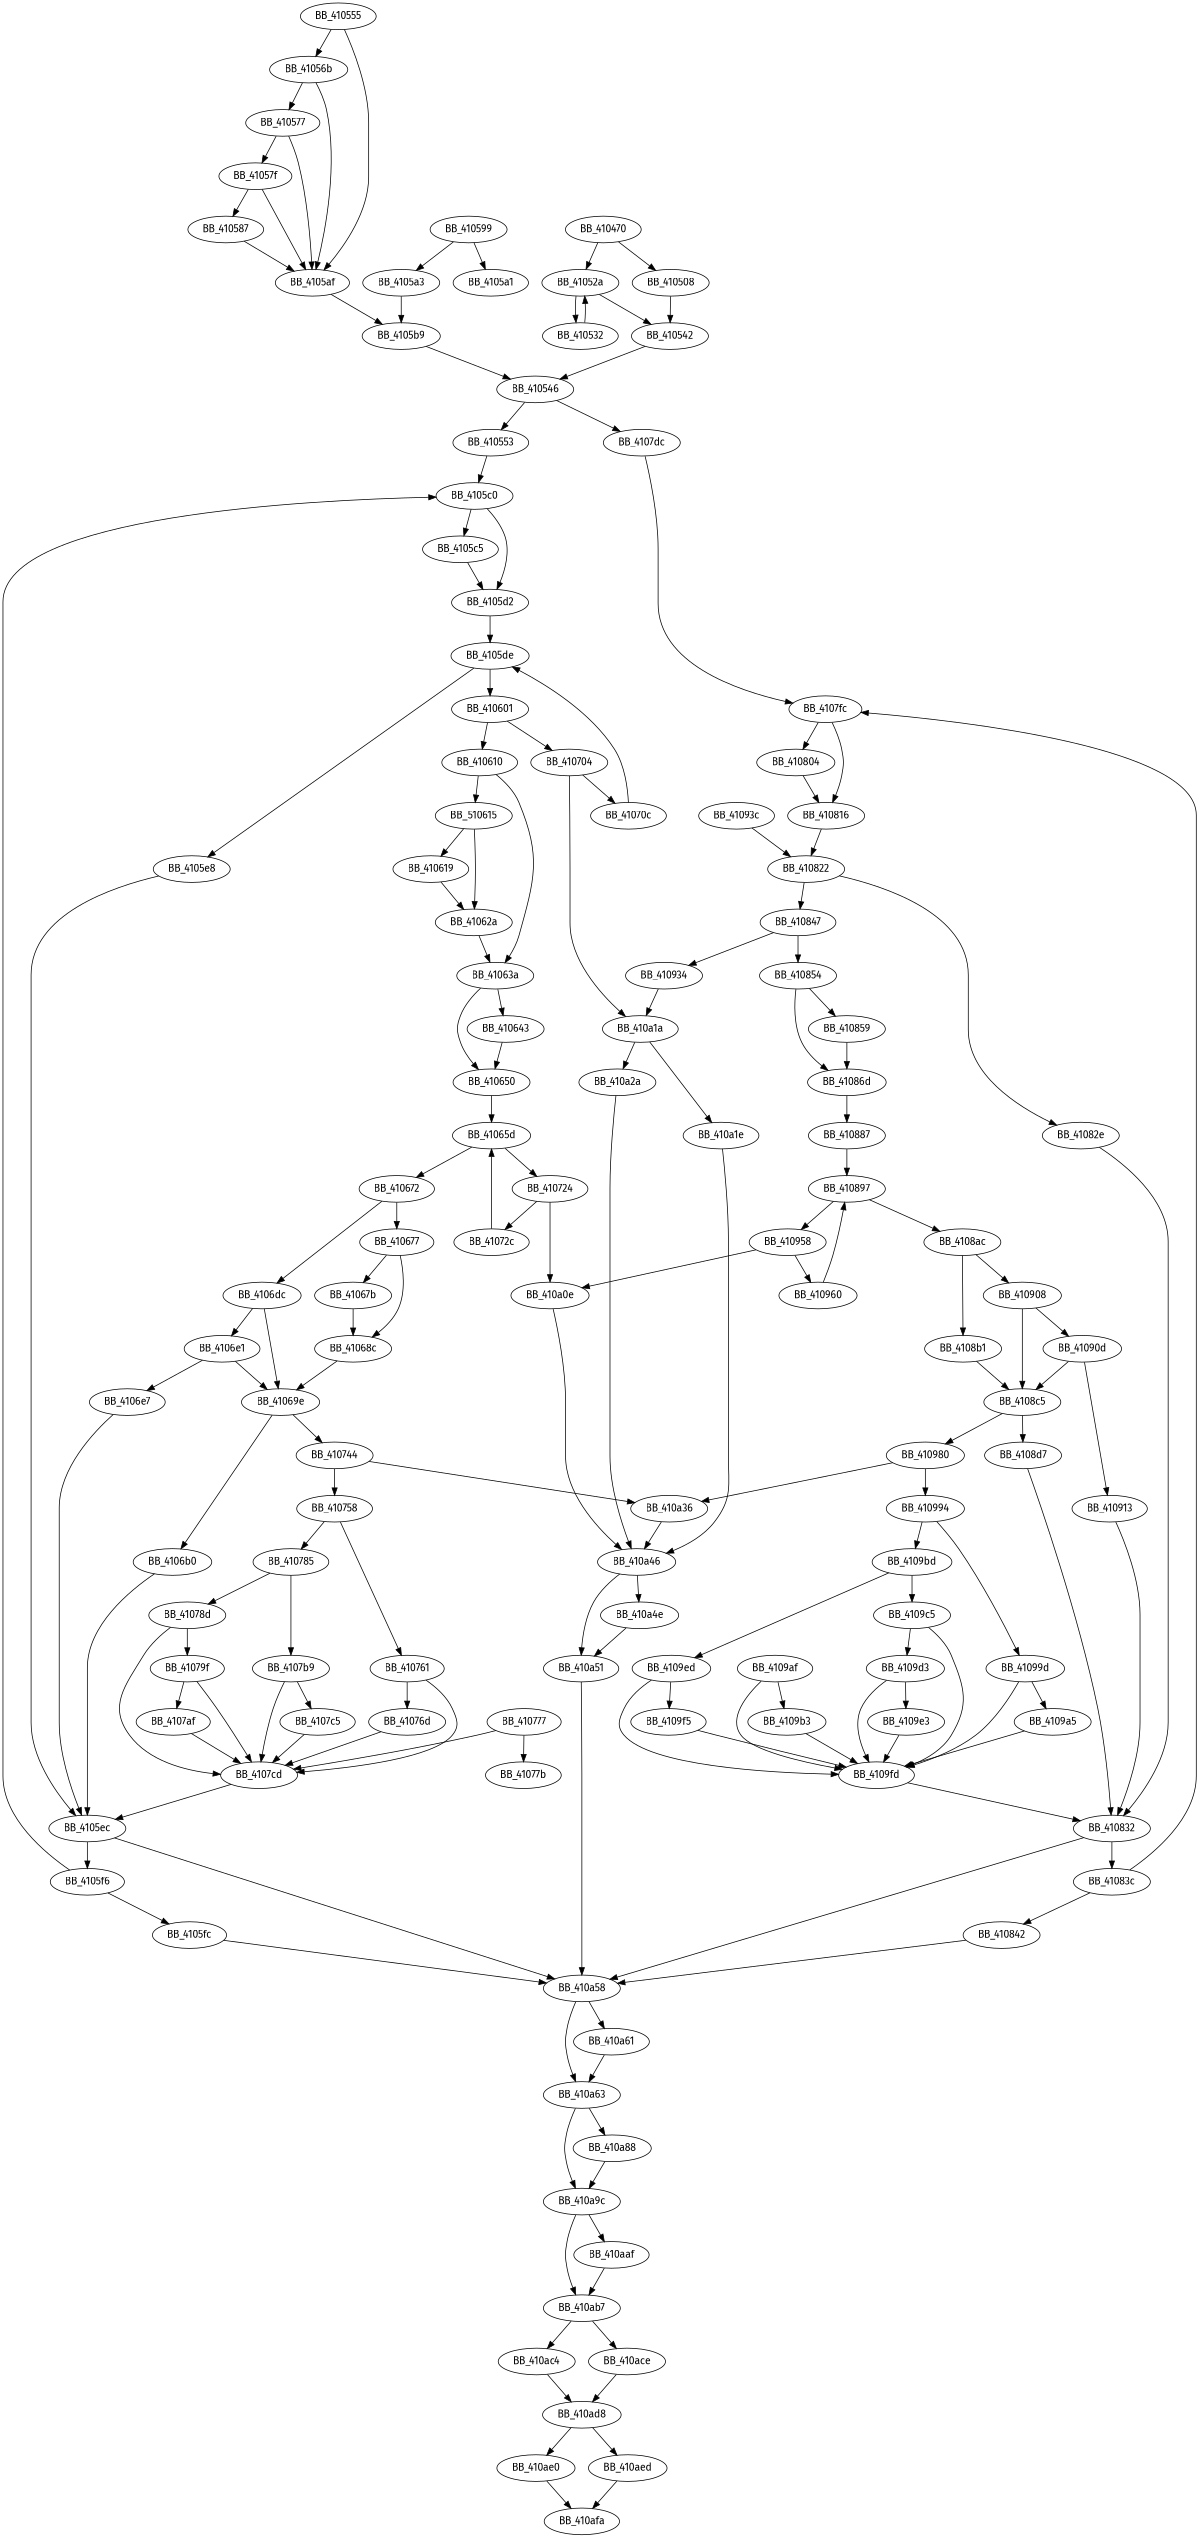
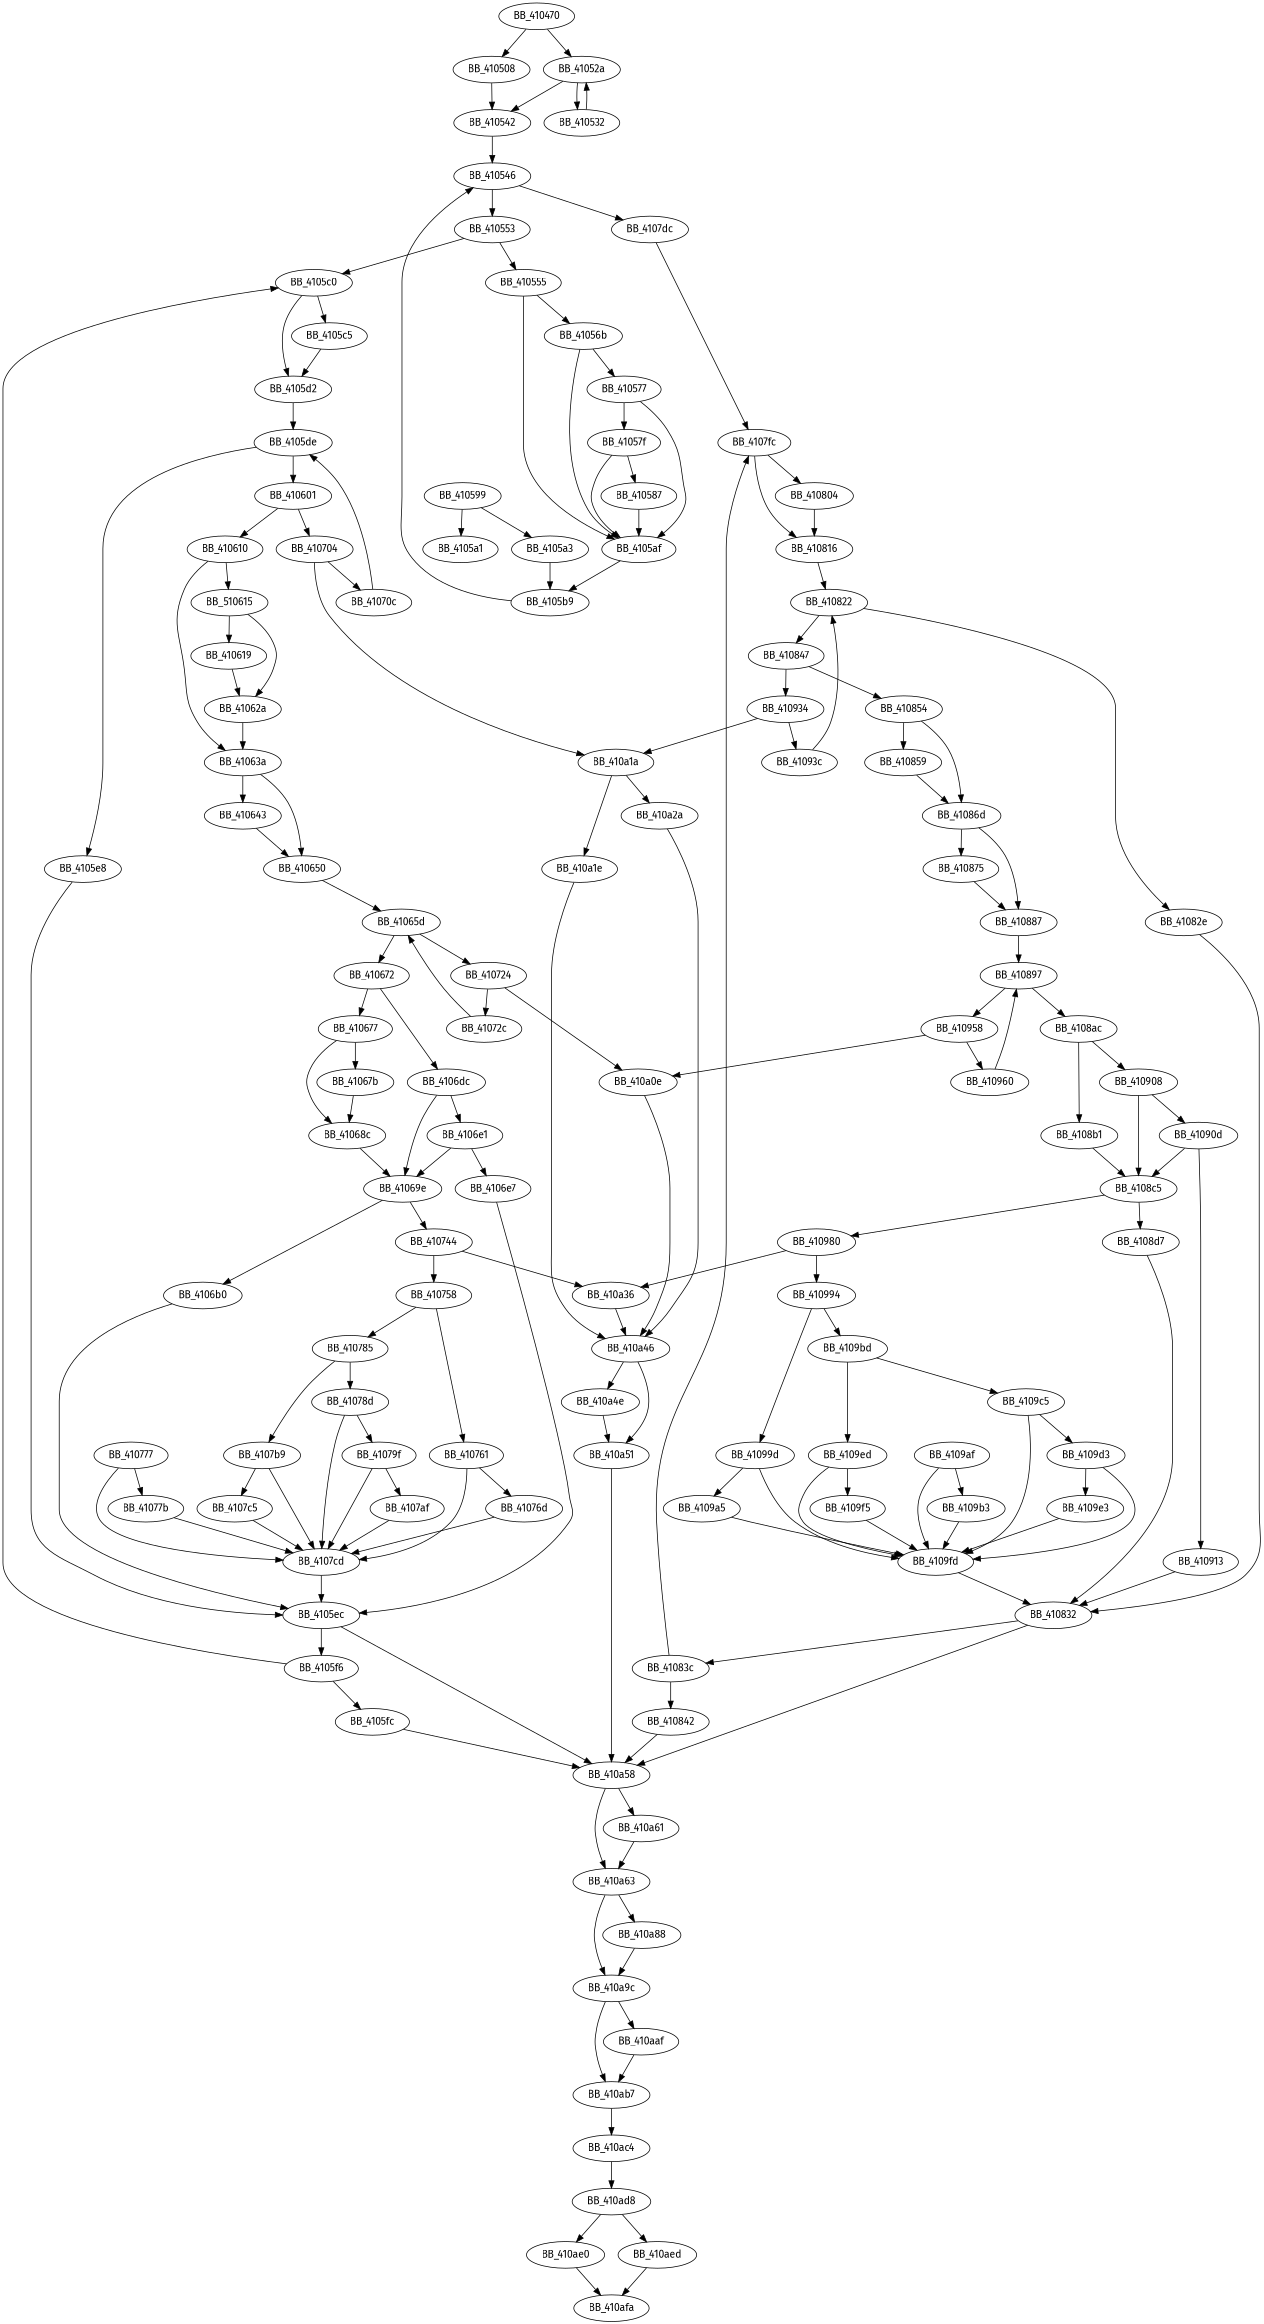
edge "BB_410553" -> "BB_410555": added
edge "BB_410934" -> "BB_41093c": added
node "BB_410875": added
edge "BB_41077b" -> "BB_4107cd": added
node "BB_410ace": removed
